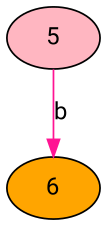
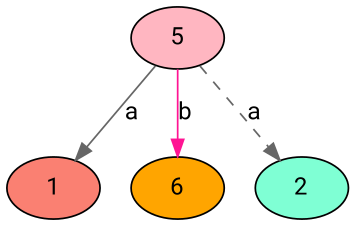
node "1": added
node "2": added
